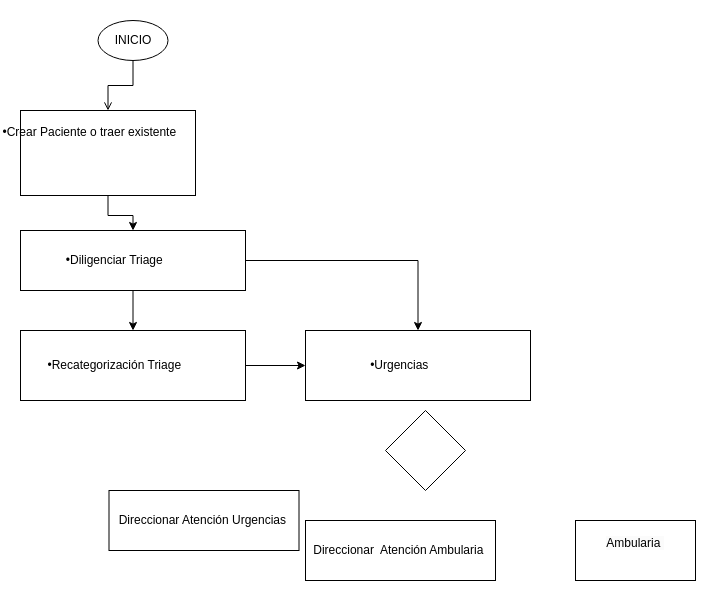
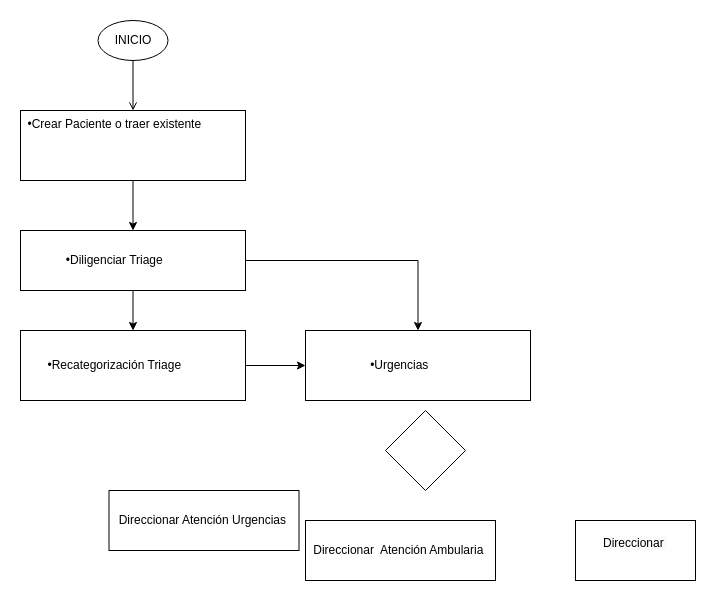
node "•Crear Paciente o traer existente": size 175x85 -> 225x70
node "Ambularia": label "Ambularia" -> "Direccionar"
